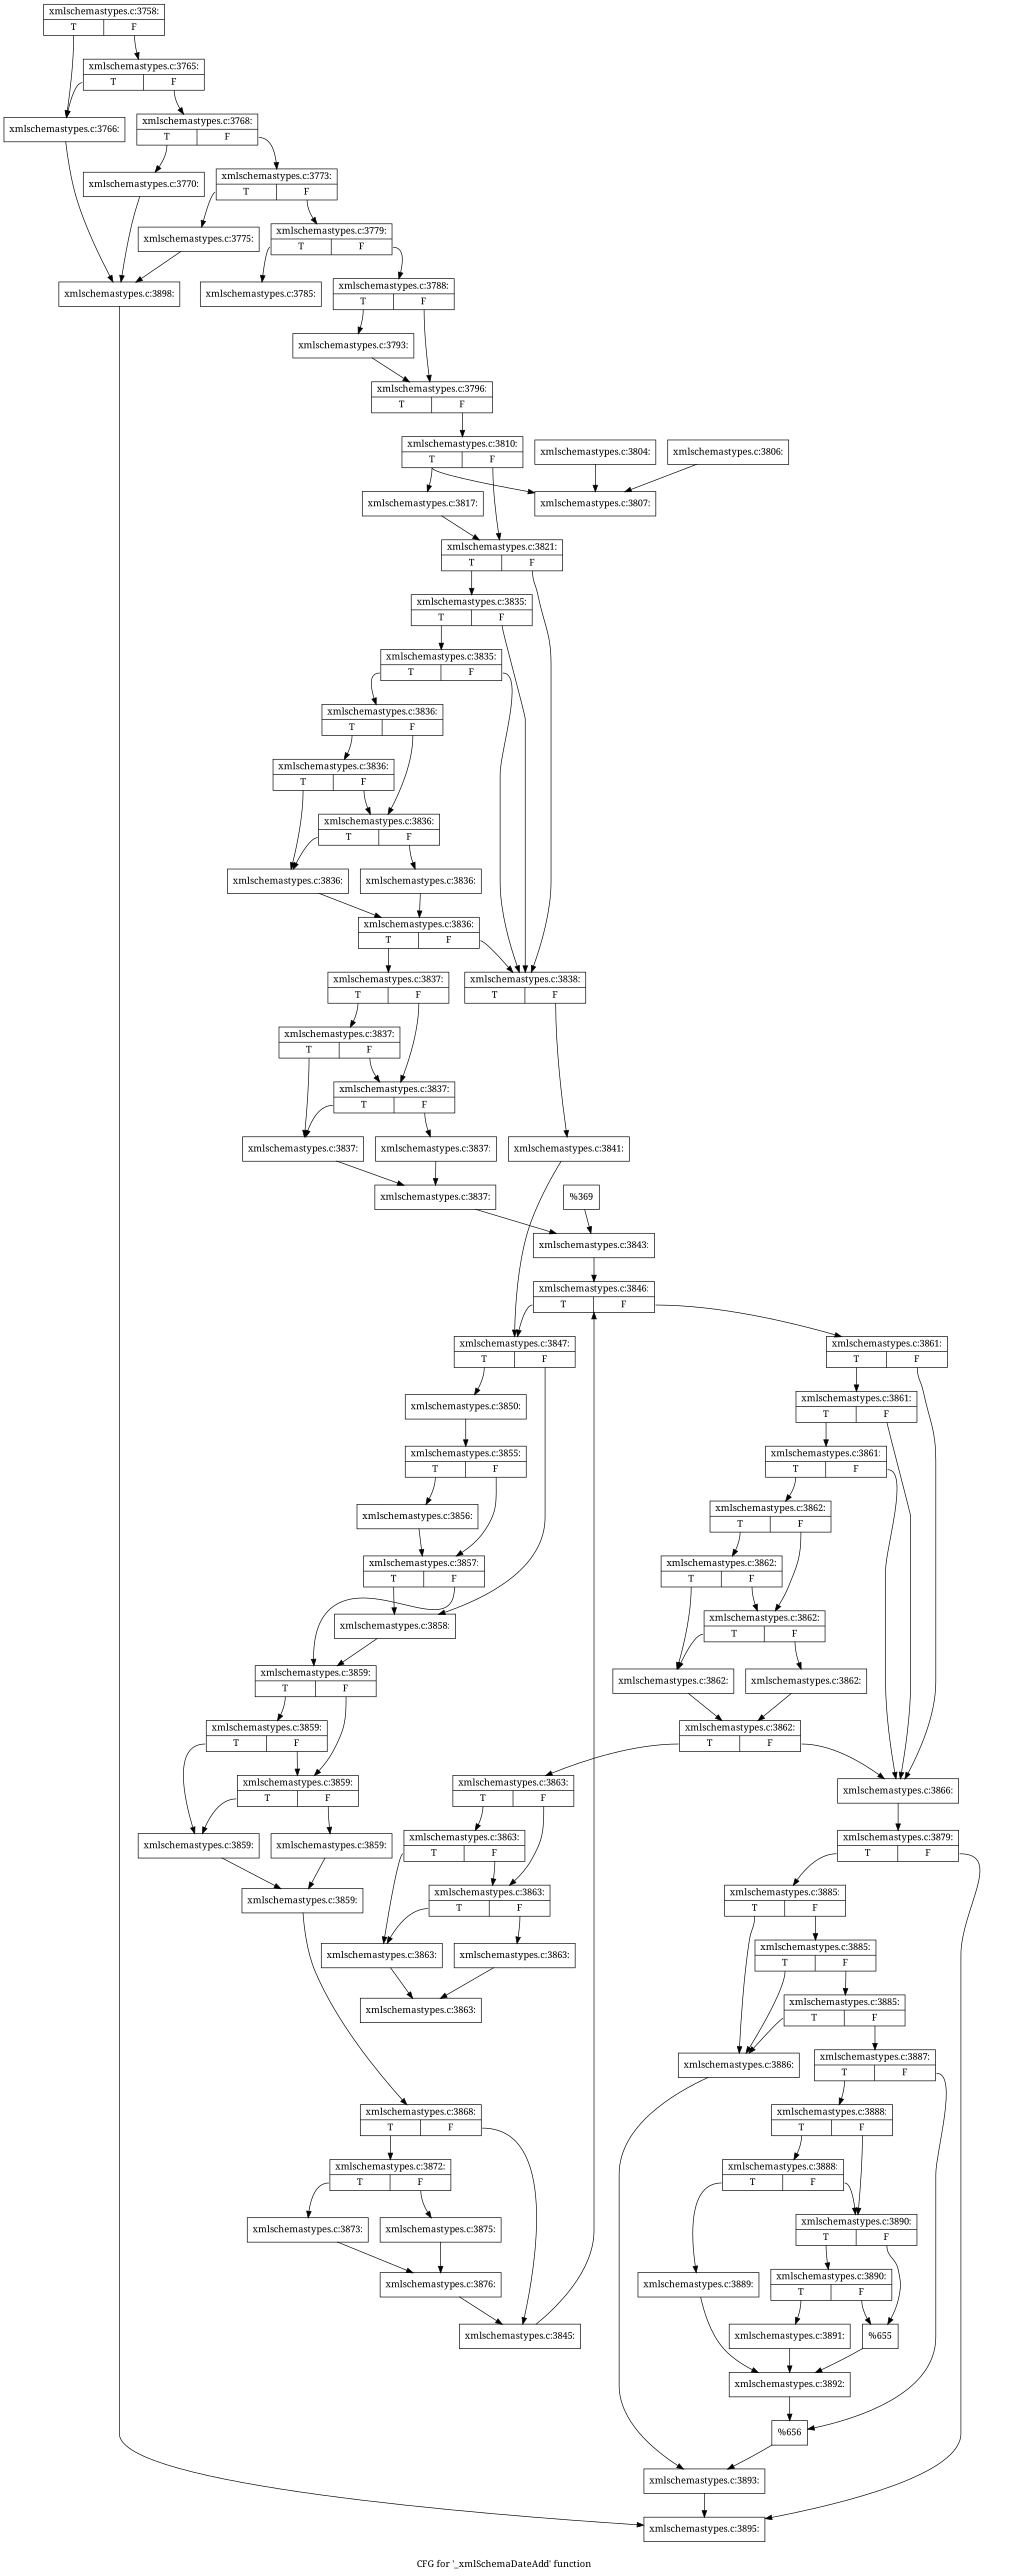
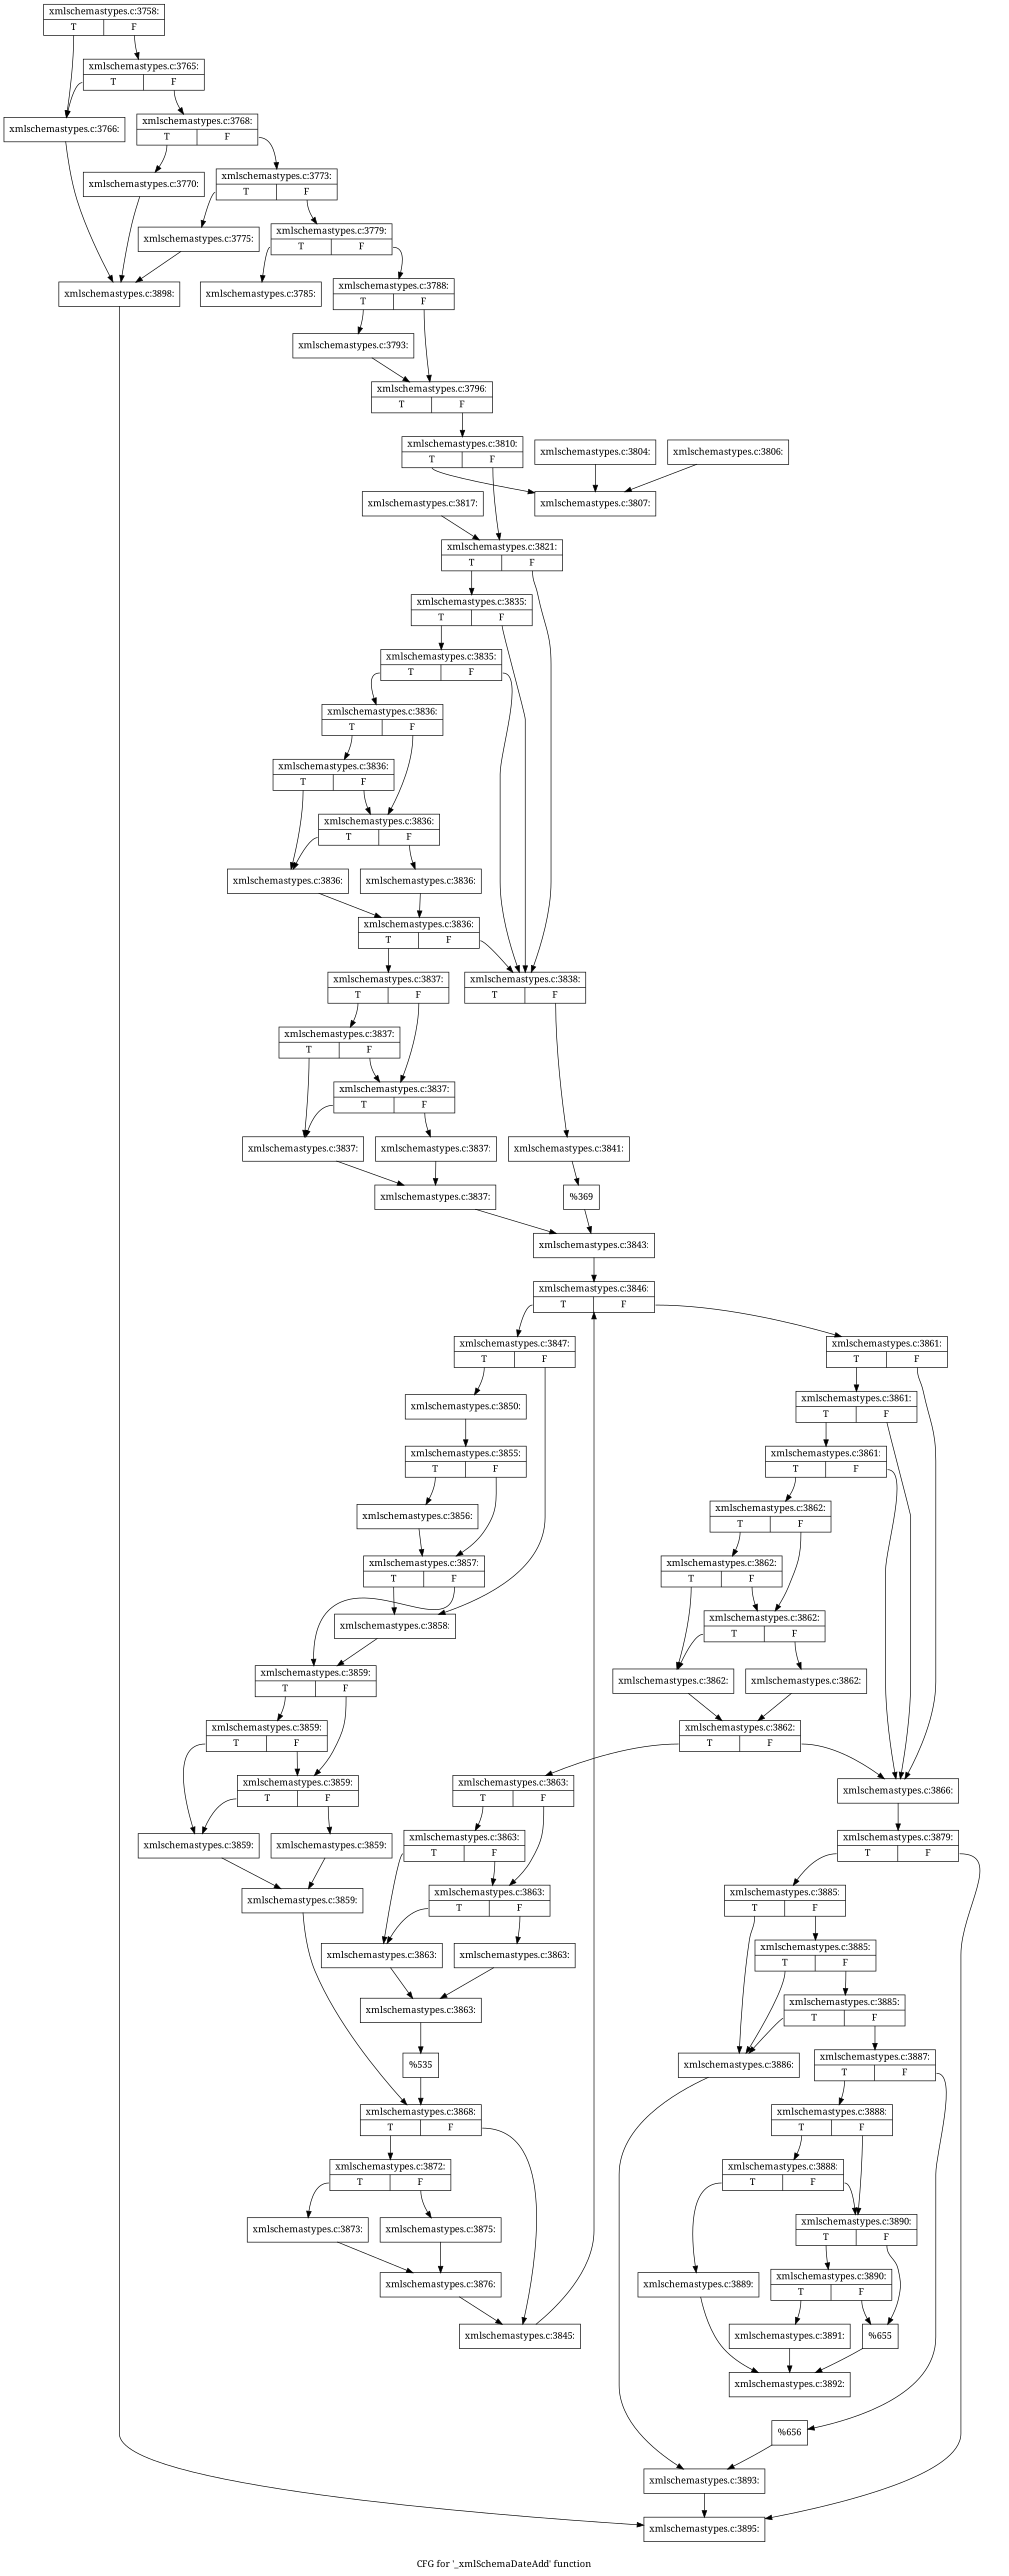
edge "xmlschemastypes.c:3810:" -> "xmlschemastypes.c:3817:": removed
edge "xmlschemastypes.c:3841:" -> "xmlschemastypes.c:3847:": now "xmlschemastypes.c:3841:" -> "%369"
node "%535": added
edge "xmlschemastypes.c:3892:" -> "%656": removed
